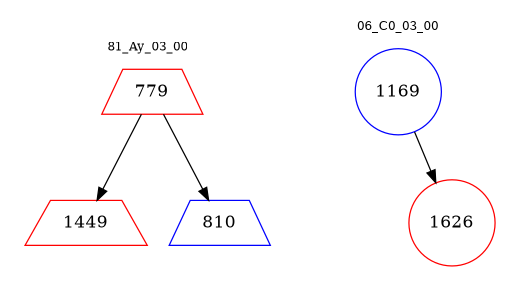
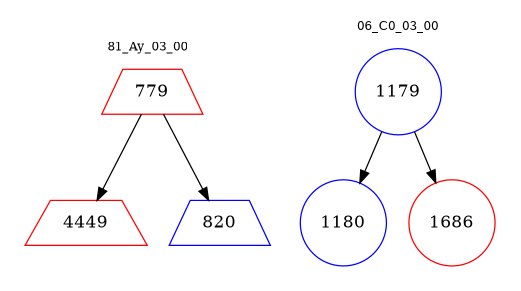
node "1169": label "1169" -> "1179"
node "1449": label "1449" -> "4449"
node "810": label "810" -> "820"
node "1180": added
node "1626": label "1626" -> "1686"
